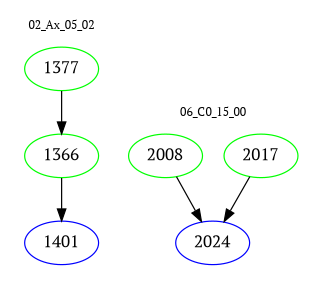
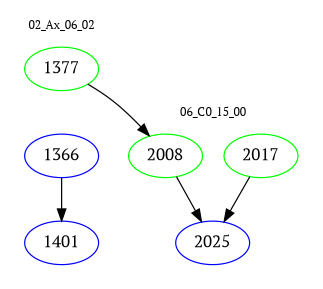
cluster "02_Ax_05_02": label "02_Ax_05_02" -> "02_Ax_06_02"
edge "1377" -> "1366": now "1377" -> "2008"
node "1366": color green -> blue
node "2024": label "2024" -> "2025"
